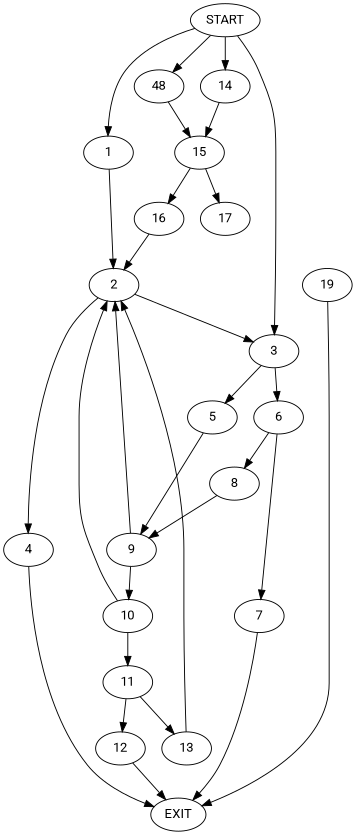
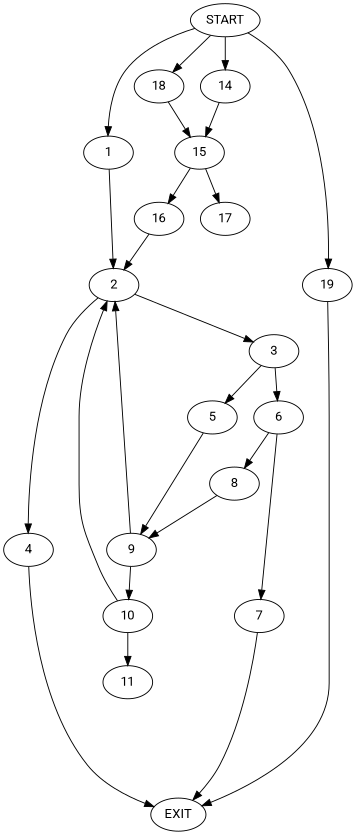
node "48": label "48" -> "18"
edge "START" -> "3": now "START" -> "19"
node "12": removed
node "13": removed
